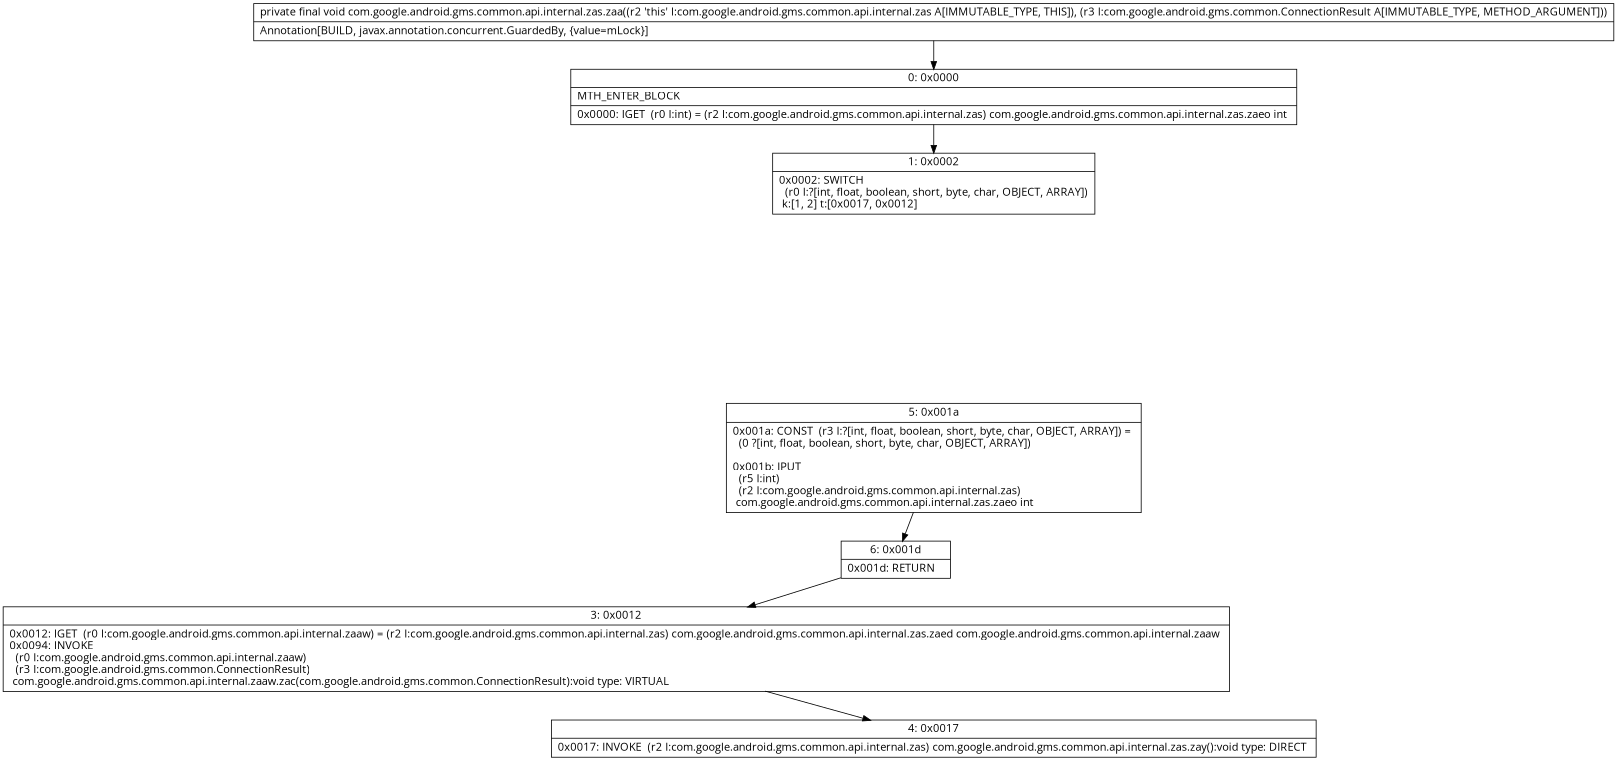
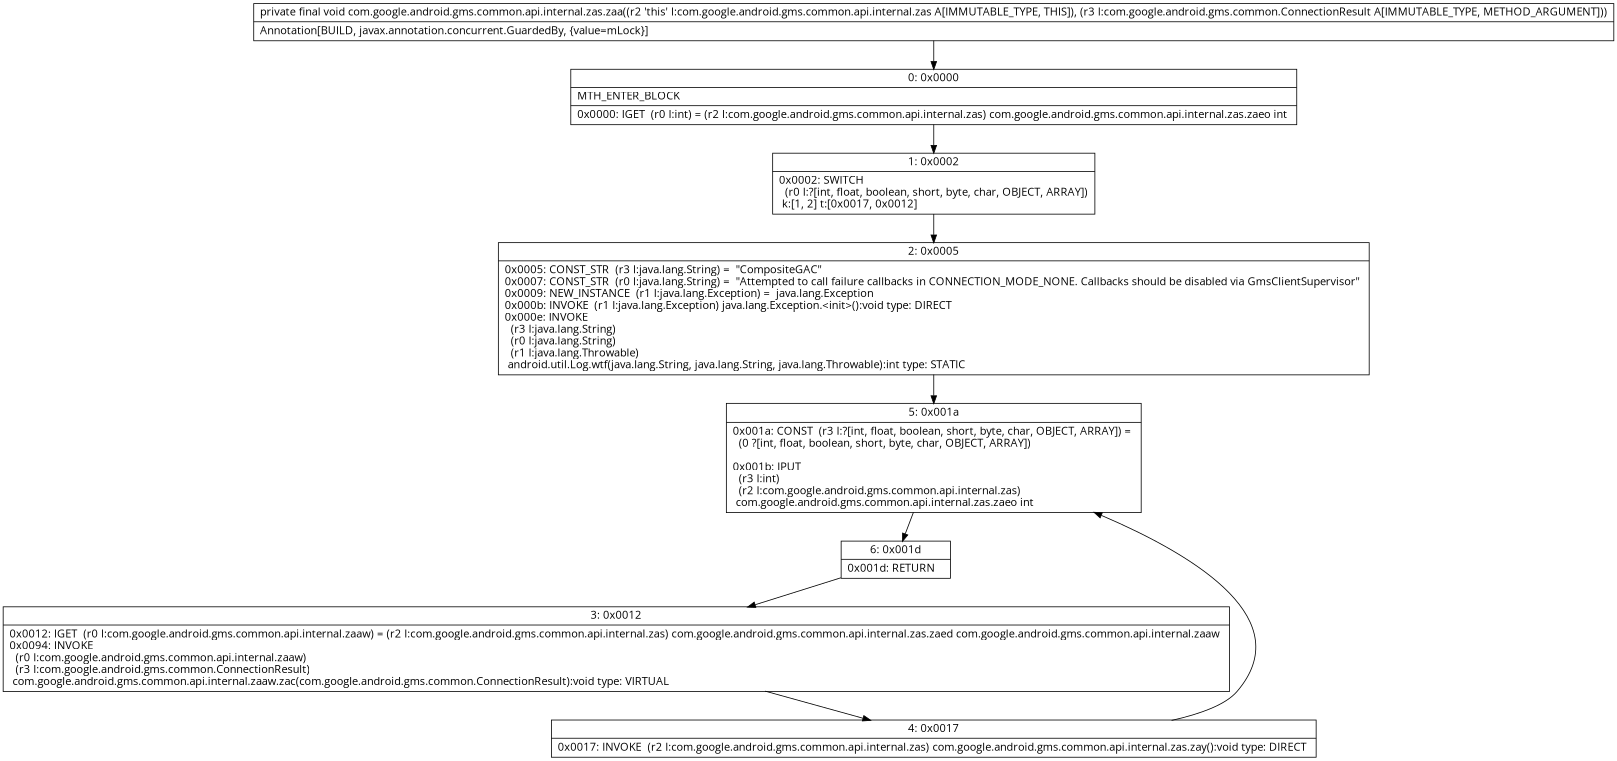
node "2: 0x0005": added
node "5: 0x001a": text "(r5 I:int)" -> "(r3 I:int)"
edge "4: 0x0017" -> "5: 0x001a": added
